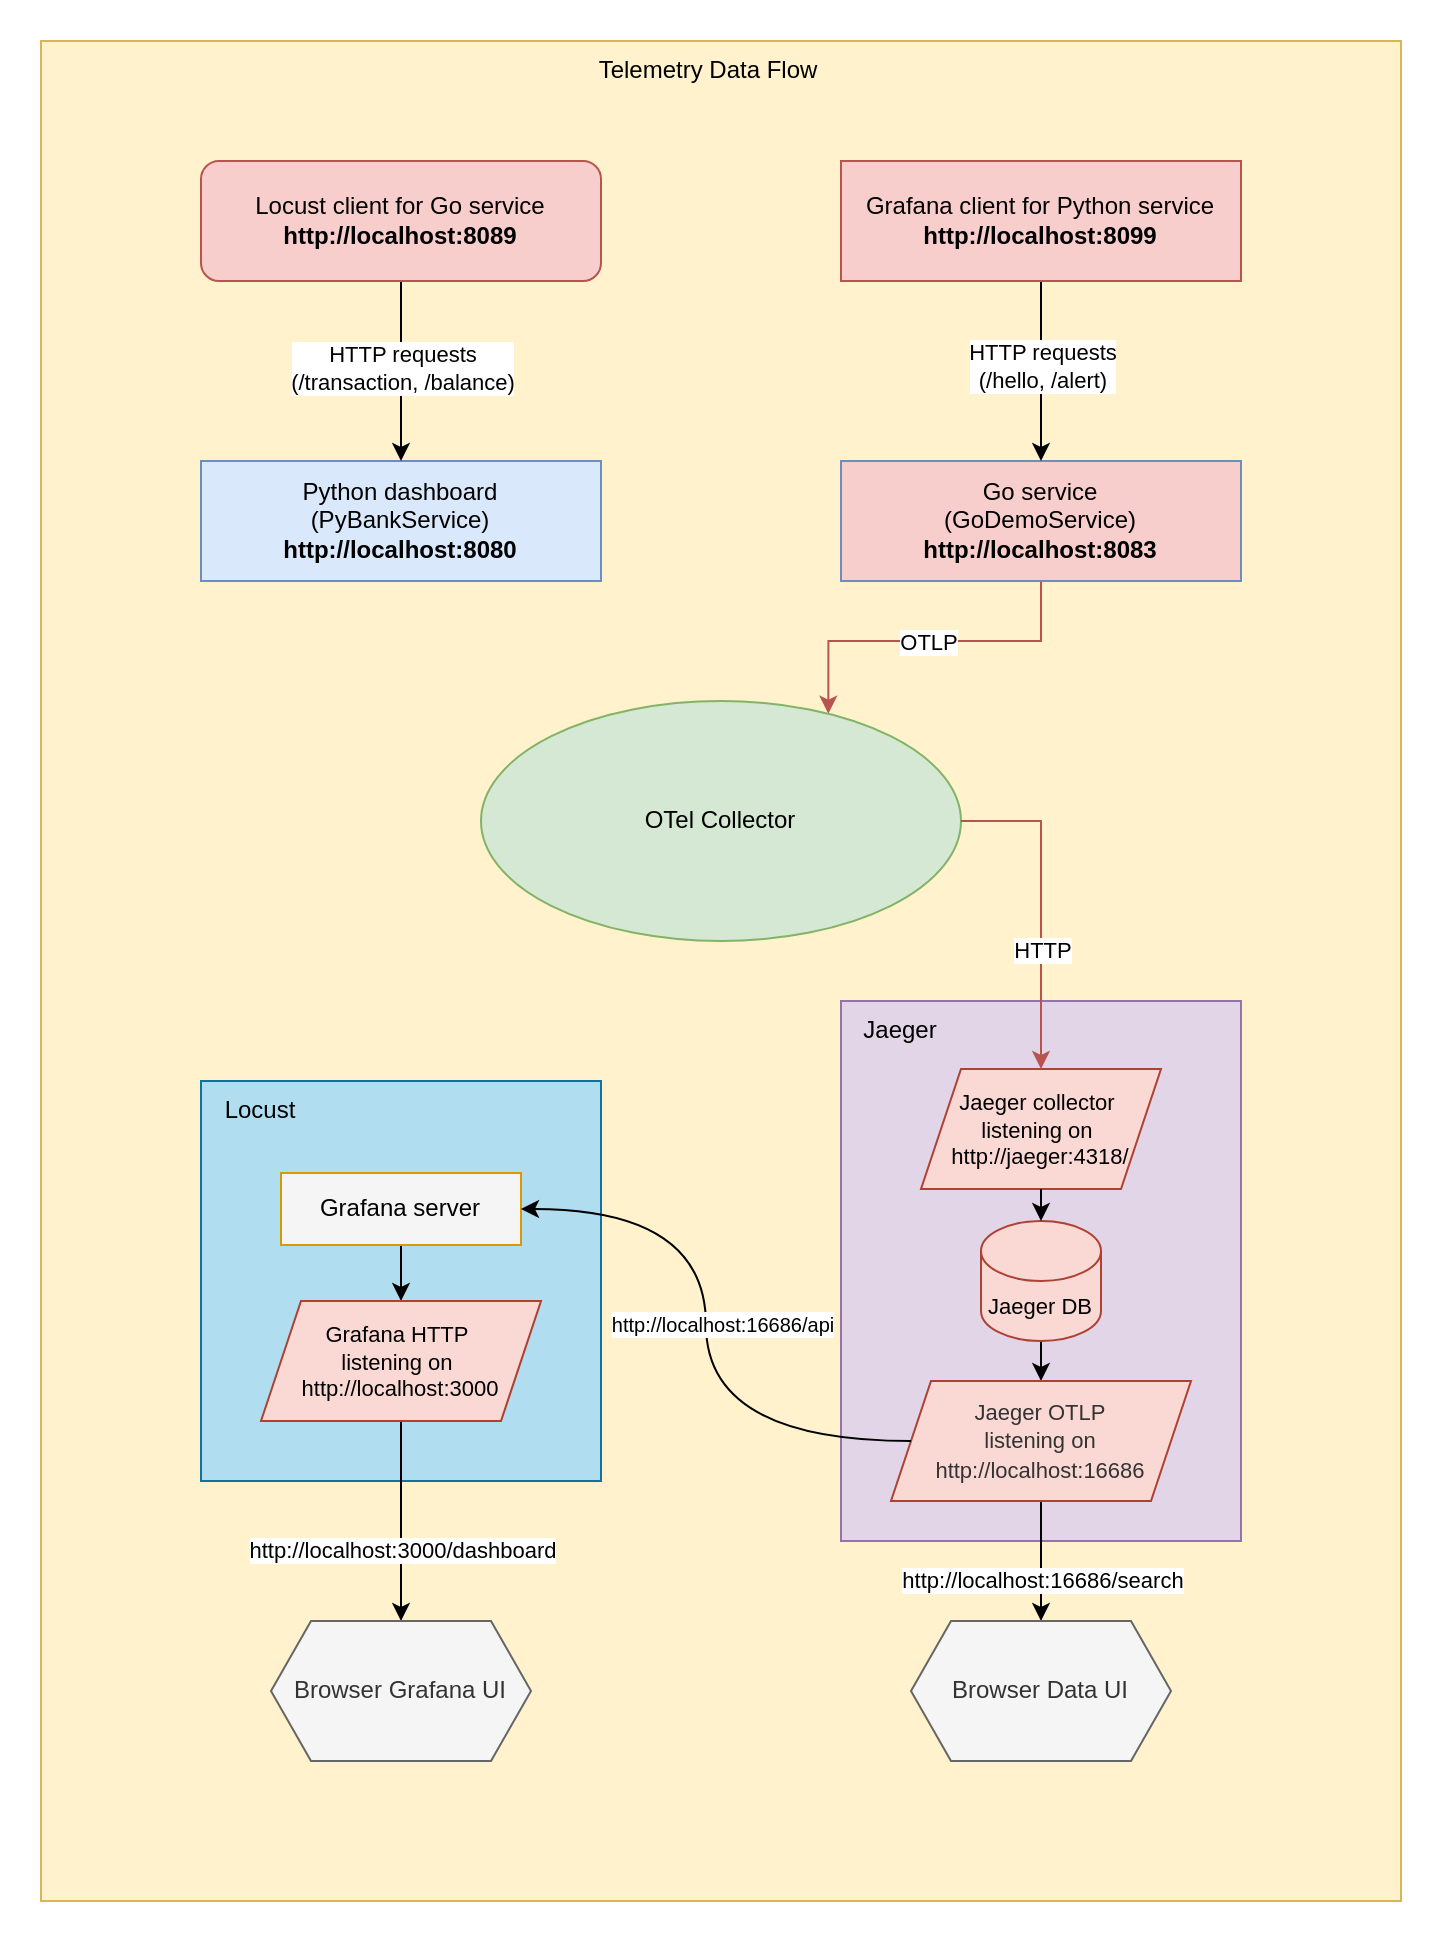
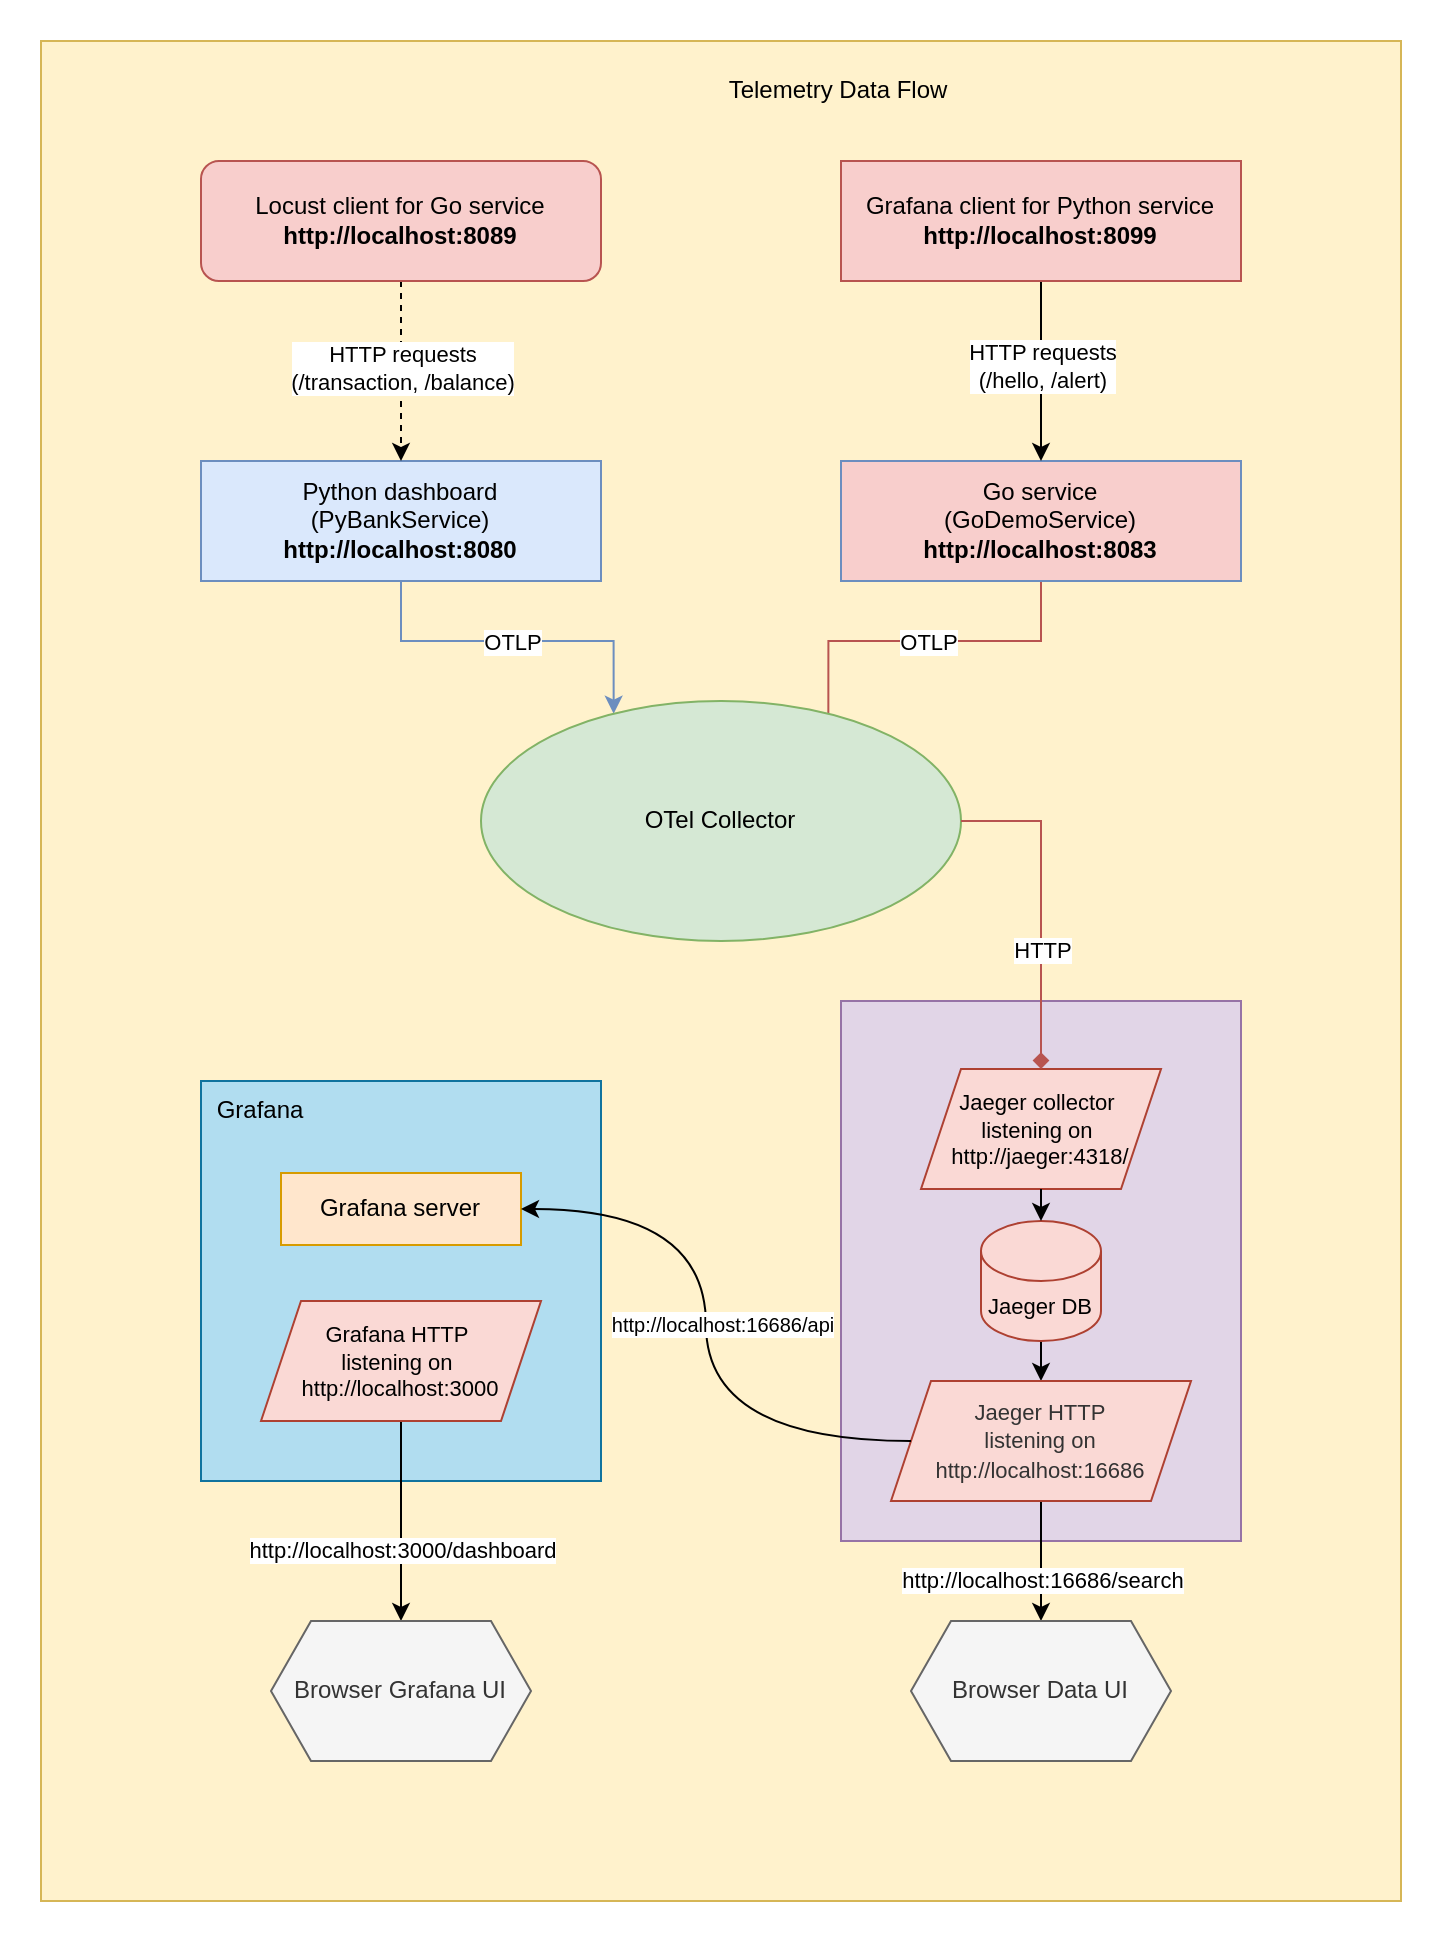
node "Telemetry Data Flow": moved (709, 71) -> (839, 91)
edge "Locust client for Go service http://localhost:8089" -> "Python dashboard (PyBankService) http://localhost:8080": style solid -> dashed
edge "Python dashboard (PyBankService) http://localhost:8080" -> "OTel Collector": added, label "OTLP"
edge "Go service (GoDemoService) http://localhost:8083" -> "OTel Collector": arrowhead classic -> none
node "Jaeger": removed
edge "OTel Collector" -> "Jaeger collector listening on http://jaeger:4318/": arrowhead classic -> diamond
node "Locust": label "Locust" -> "Grafana"
node "Grafana server": fillcolor #f5f5f5 -> #ffe6cc
edge "Grafana server" -> "Grafana HTTP listening on http://localhost:3000": removed
node "Jaeger OTLPlistening onhttp://localhost:16686": label "Jaeger OTLPlistening onhttp://localhost:16686" -> "Jaeger HTTPlistening onhttp://localhost:16686"
